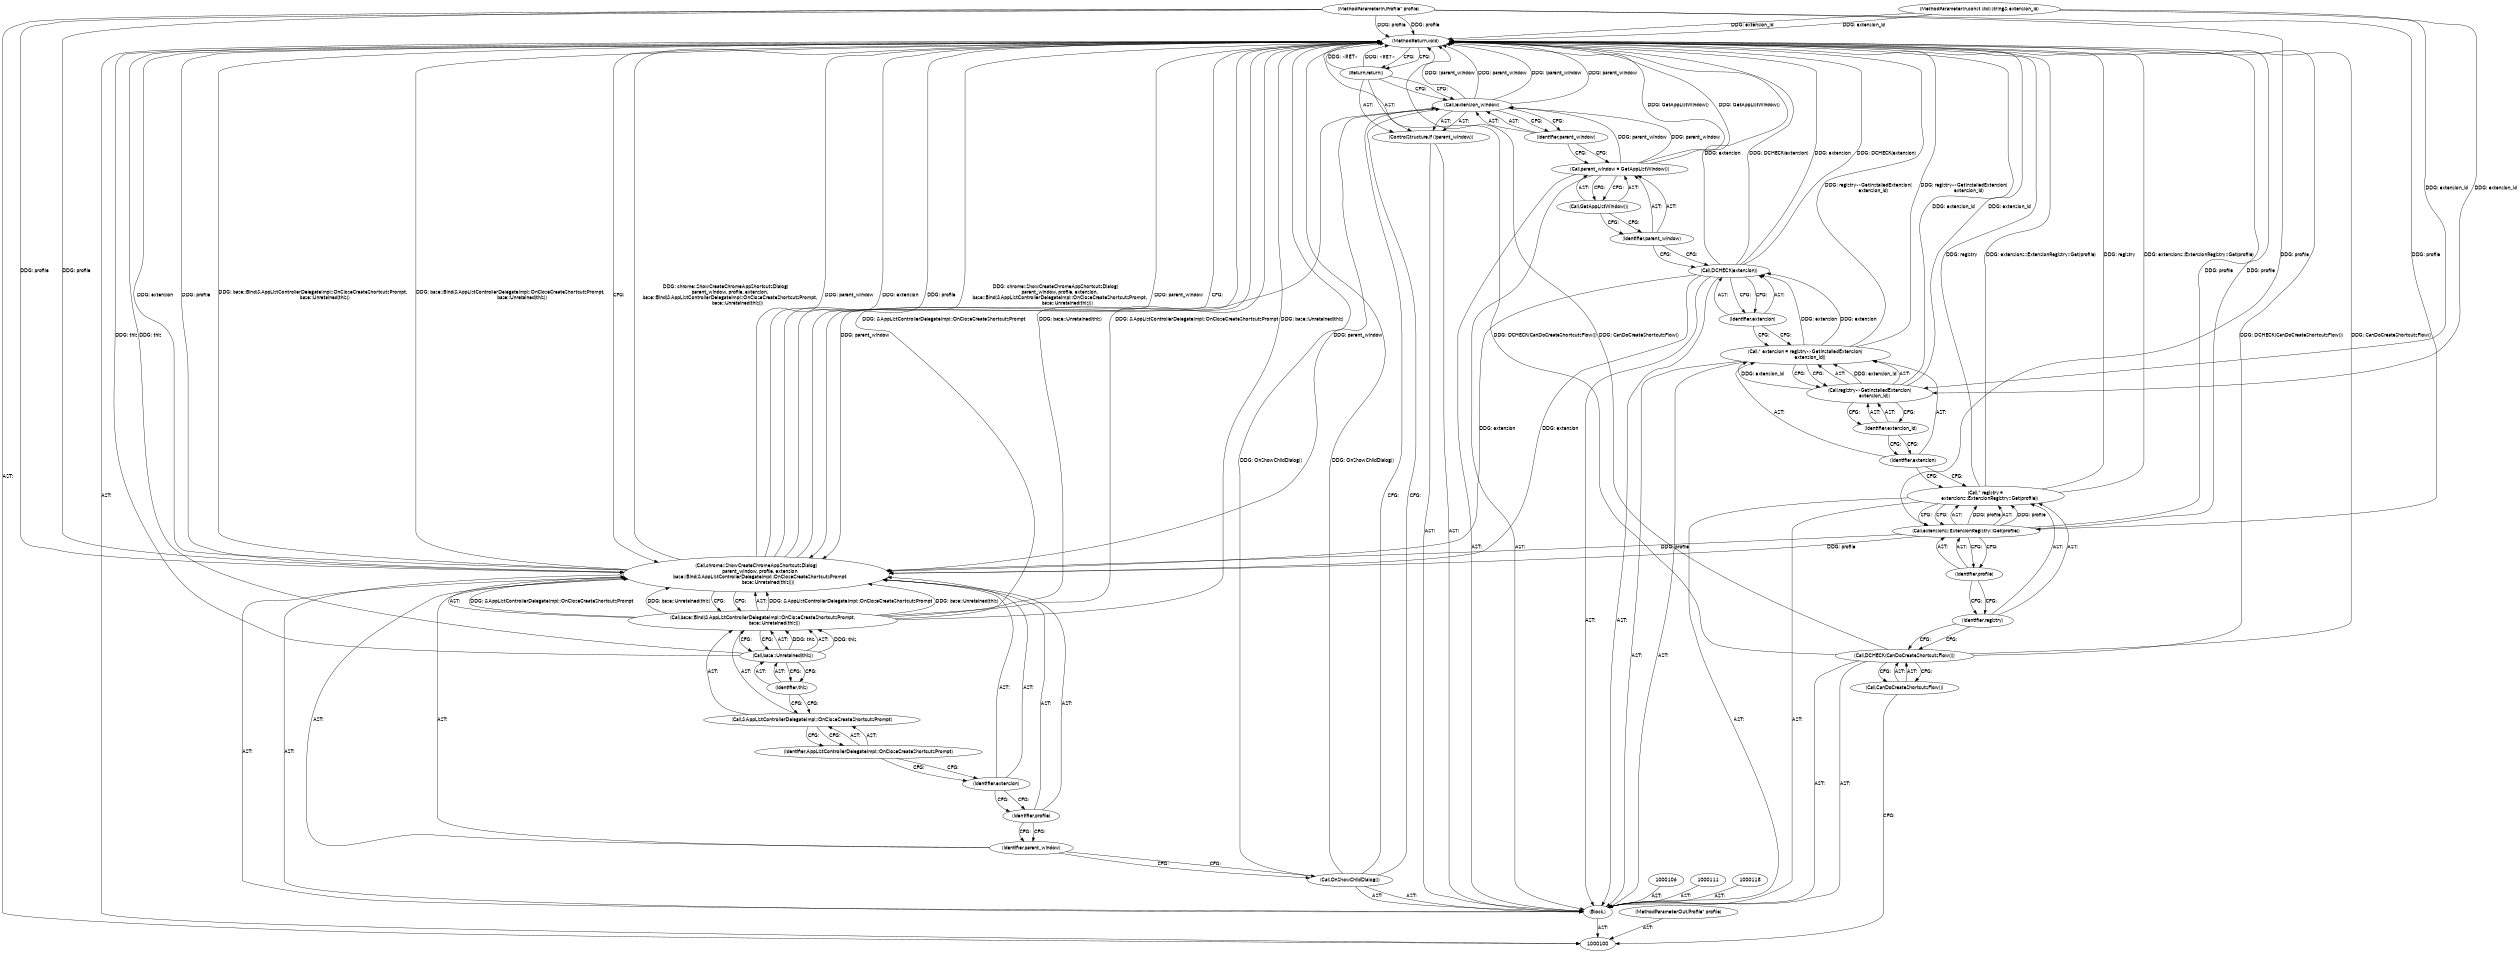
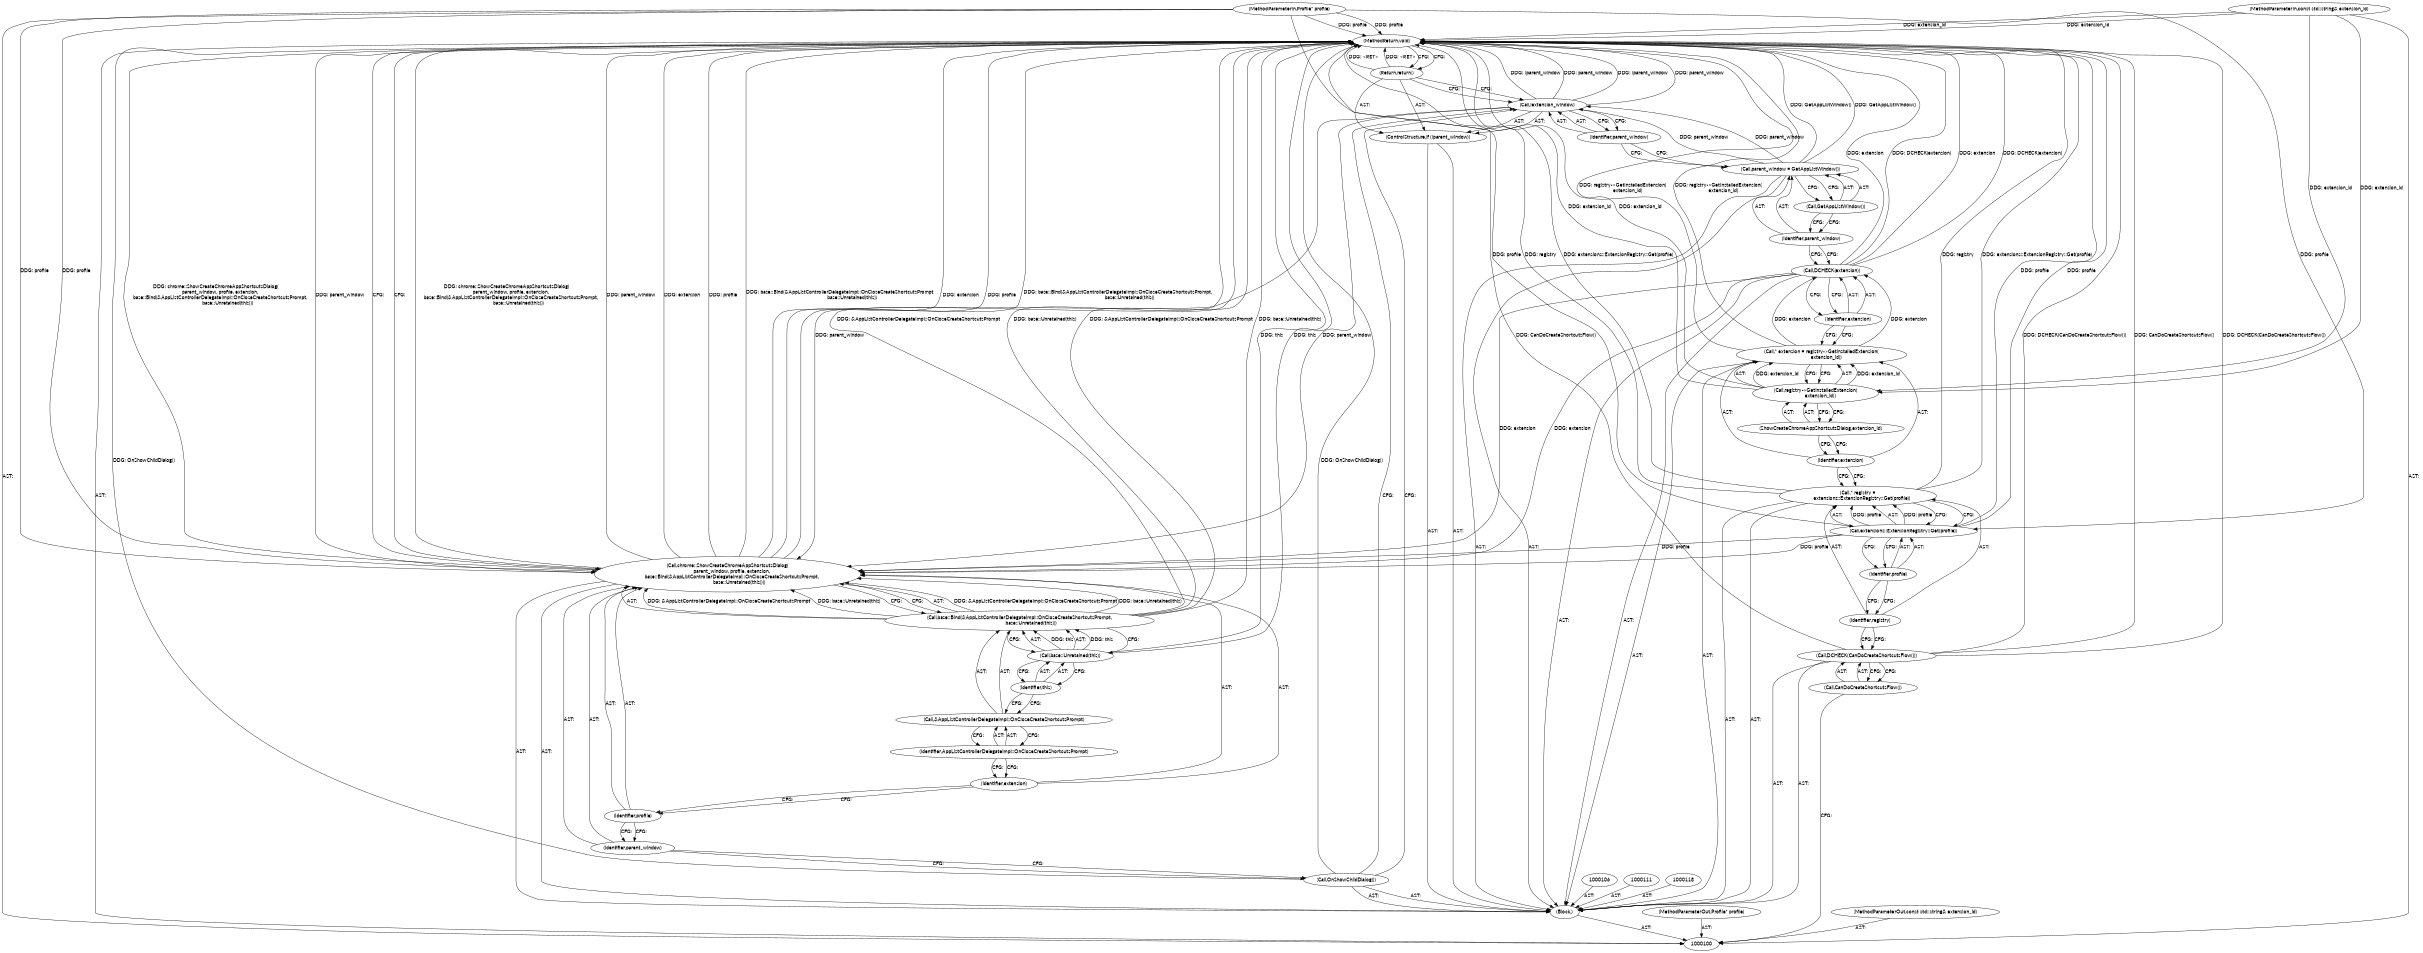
node "(Identifier,extension_id)": label "(Identifier,extension_id)" -> "(ShowCreateChromeAppShortcutsDialog,extension_id)"
edge "(MethodParameterIn,const std::string& extension_id)" -> "1000100": added, label "AST:"
node "(MethodParameterOut,const std::string& extension_id)": added
